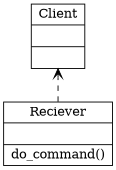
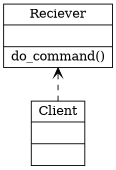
edge "Reciever" -> "Client": reversed
